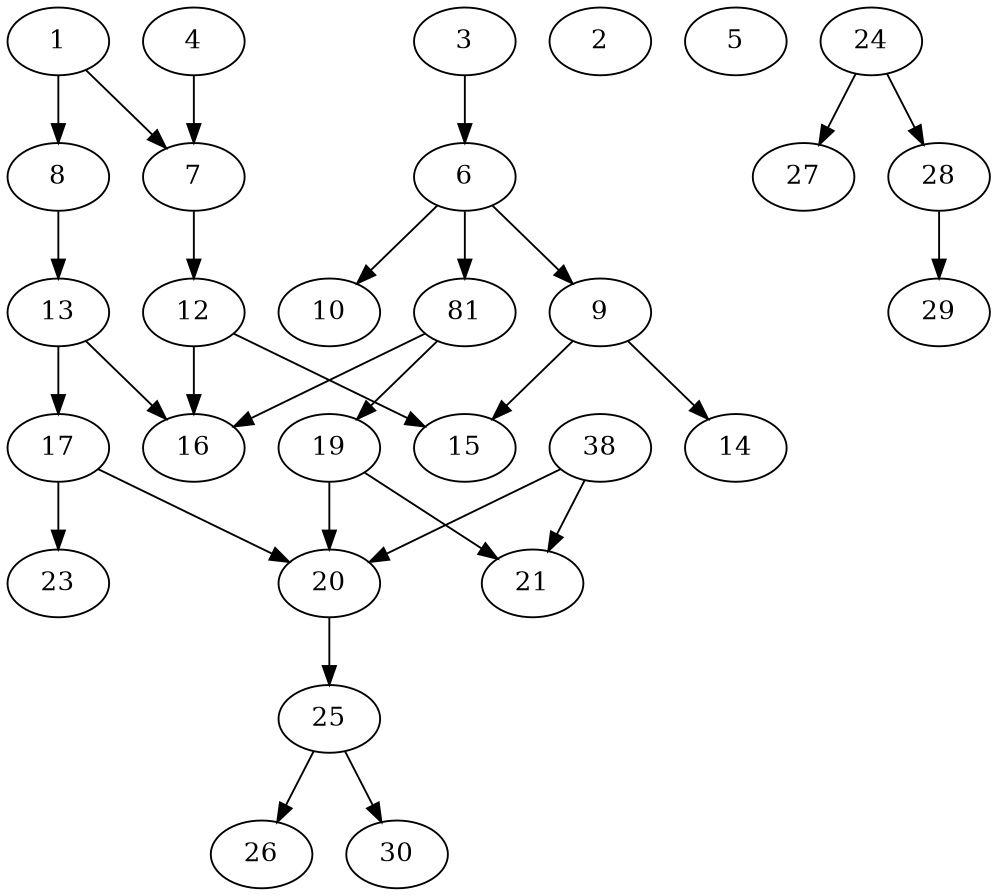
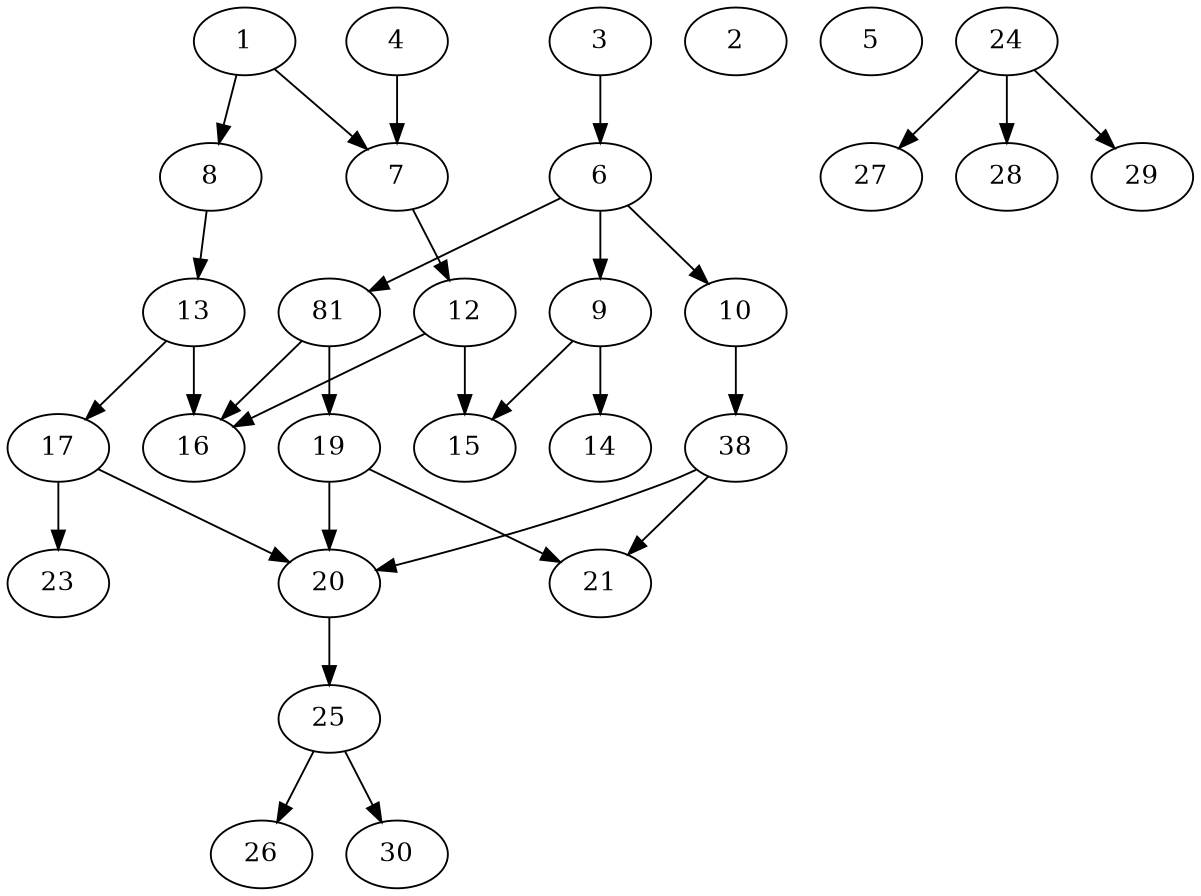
edge "28" -> "29": now "24" -> "29"
edge "10" -> "38": added
